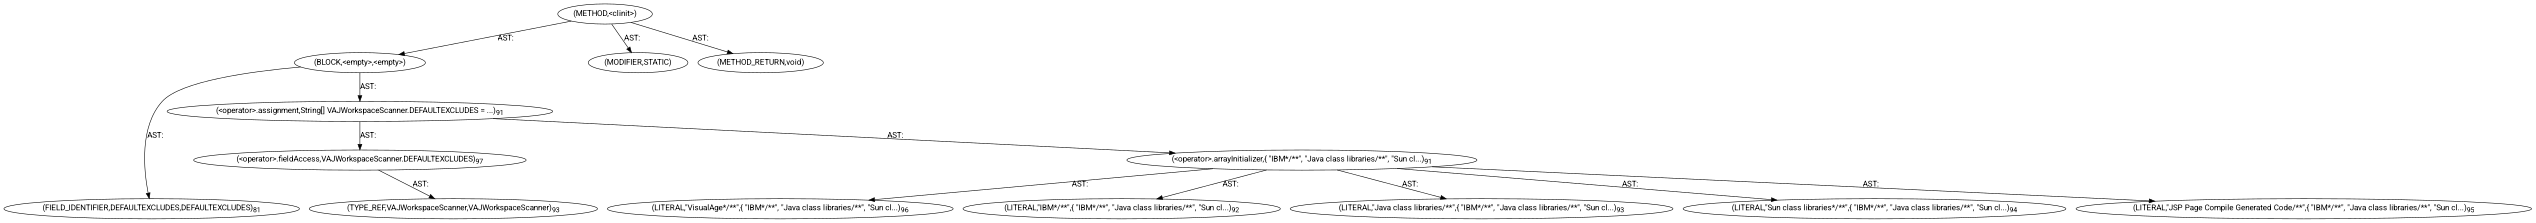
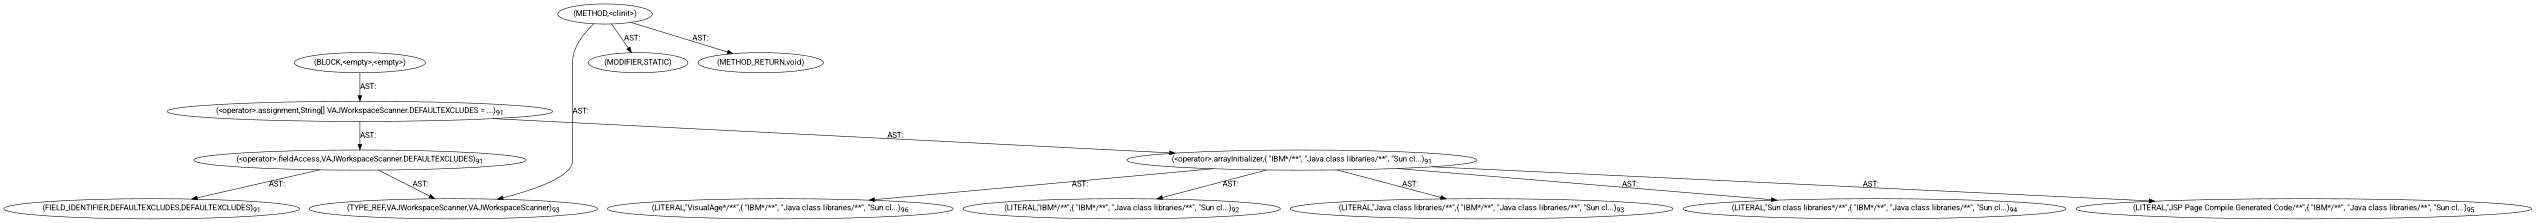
edge "(METHOD,<clinit>)" -> "(BLOCK,<empty>,<empty>)": now "(METHOD,<clinit>)" -> "(TYPE_REF,VAJWorkspaceScanner,VAJWorkspaceScanner)"
edge "(BLOCK,<empty>,<empty>)" -> "(FIELD_IDENTIFIER,DEFAULTEXCLUDES,DEFAULTEXCLUDES)": now "(<operator>.fieldAccess,VAJWorkspaceScanner.DEFAULTEXCLUDES)" -> "(FIELD_IDENTIFIER,DEFAULTEXCLUDES,DEFAULTEXCLUDES)"
node "(<operator>.fieldAccess,VAJWorkspaceScanner.DEFAULTEXCLUDES)": text "97" -> "91"
node "(FIELD_IDENTIFIER,DEFAULTEXCLUDES,DEFAULTEXCLUDES)": text "81" -> "91"
